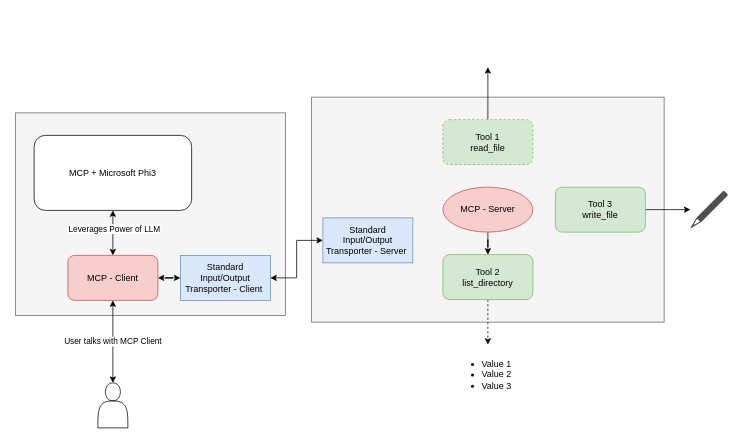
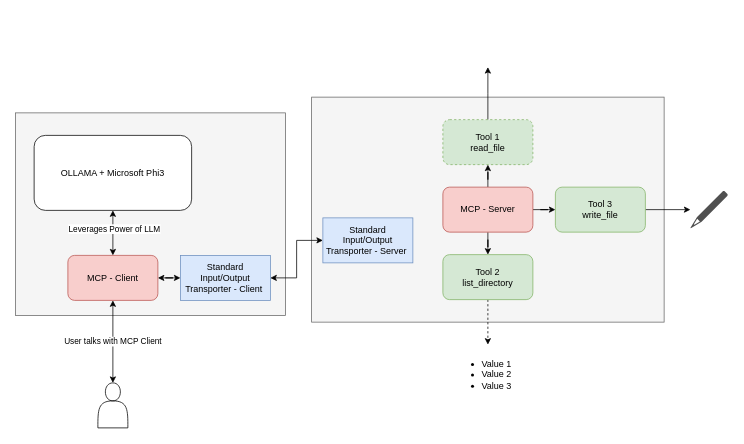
node "MCP + Microsoft Phi3": label "MCP + Microsoft Phi3" -> "OLLAMA + Microsoft Phi3"
edge "MCP - Server" -> "Tool 1 read_file": added
node "MCP - Server": shape ellipse -> rounded rectangle
edge "MCP - Server" -> "Tool 3 write_file": added
